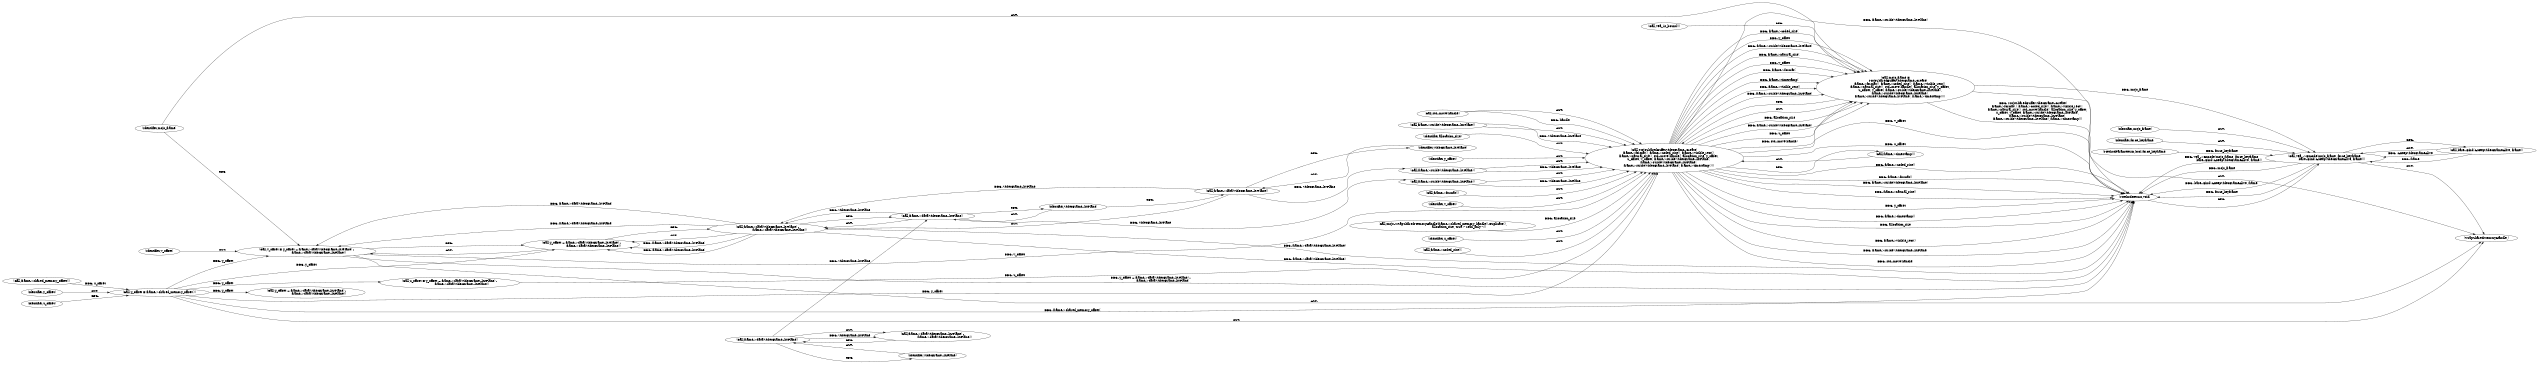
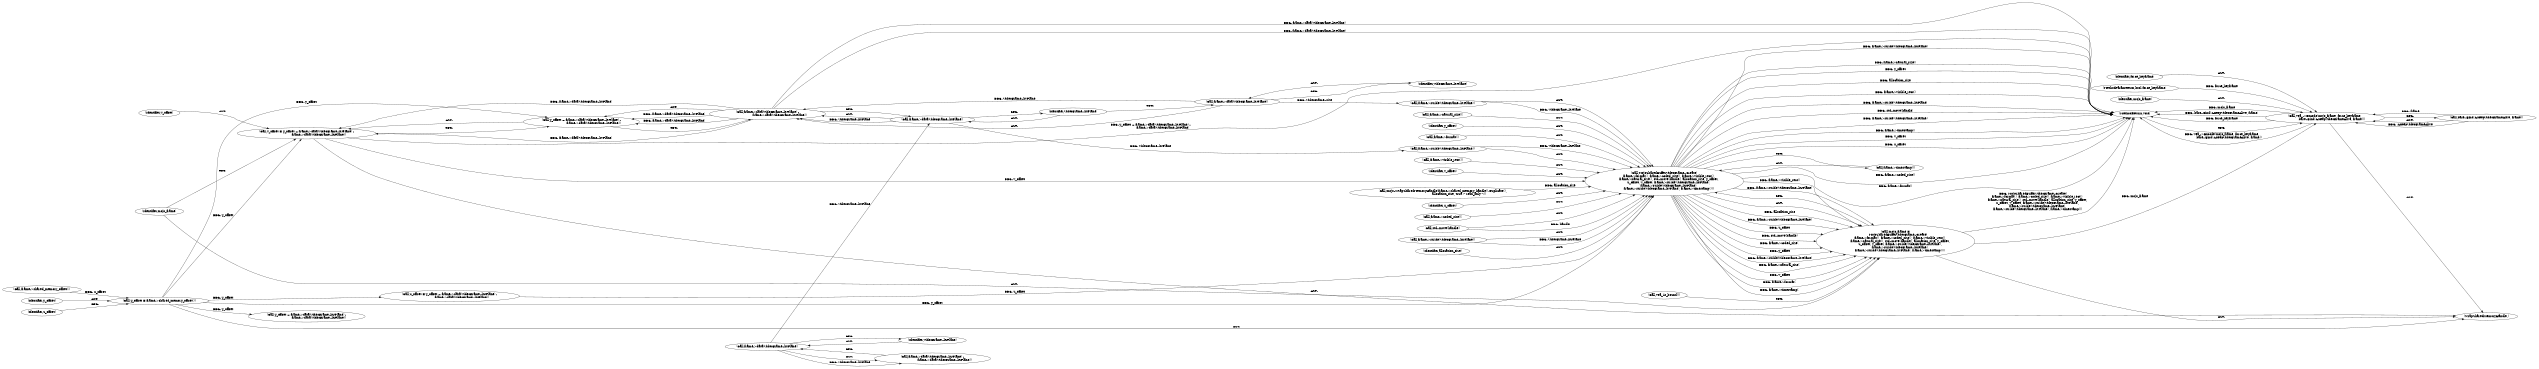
node "(Call,frame->natural_size())": added
node "(Call,frame->visible_rect())": added
edge "(Call,frame->data(VideoFrame::kVPlane))" -> "(Call,frame->stride(VideoFrame::kVPlane))": label "DDG: VideoFrame::kVPlane" -> "DDG: VideoFrame::size"
edge "(Call,y_offset = frame->shared_memory_offset())" -> "(MethodReturn,void)": removed, label "DDG: frame->shared_memory_offset()"
